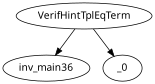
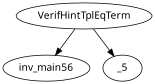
node "inv_main36": label "inv_main36" -> "inv_main56"
node "_0": label "_0" -> "_5"
